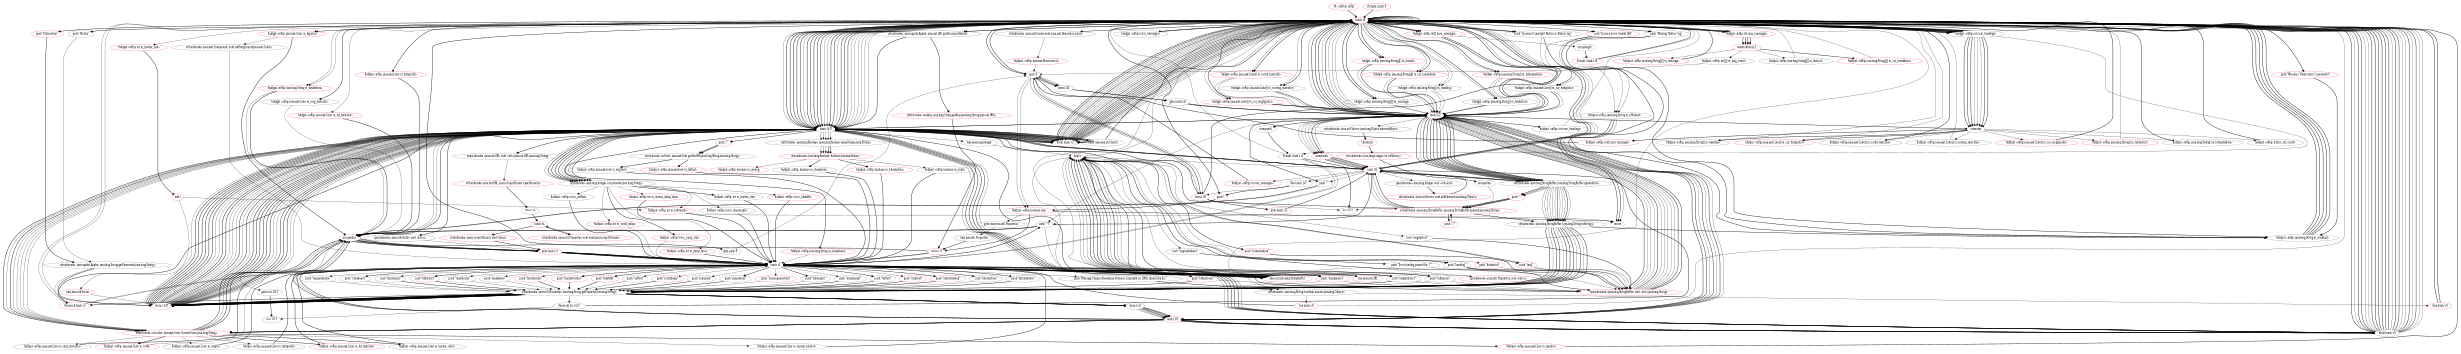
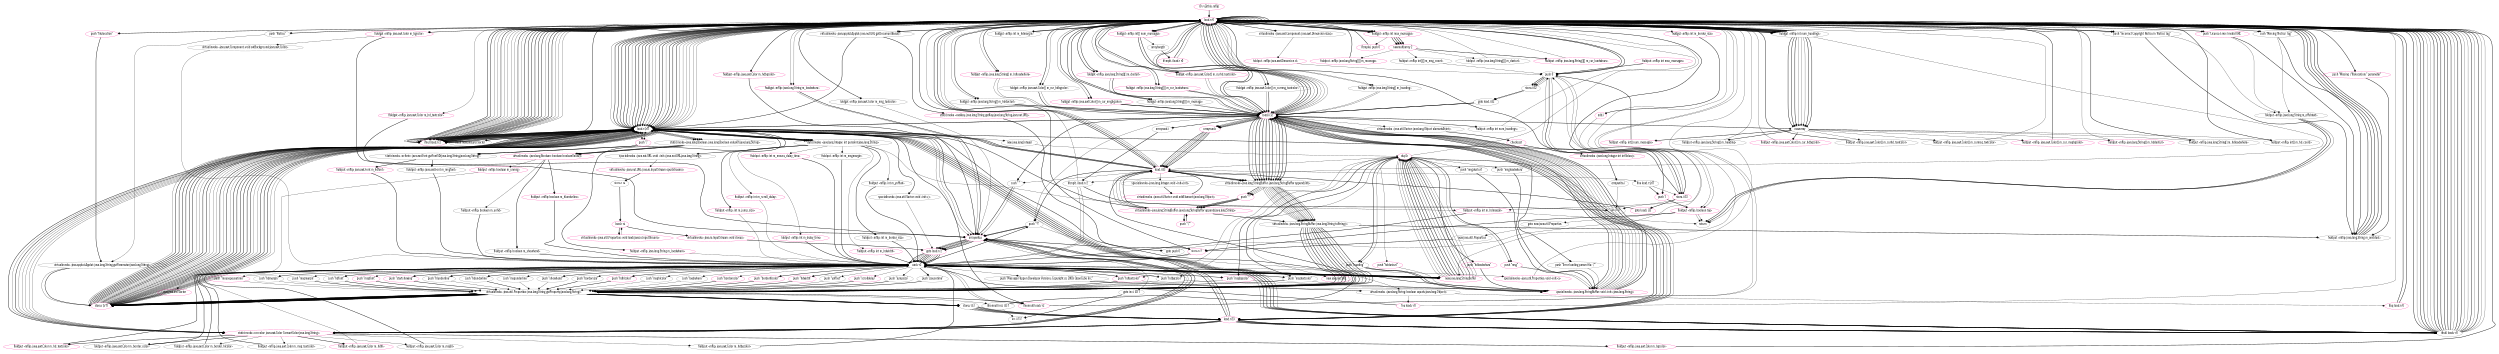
edge "fieldget <mflip: int max_messages>" -> "ifcmple.i push 0": added
edge "load.i i33" -> "fieldput <mflip: int max_messages>": removed
edge "add.i" -> "new java.util.Vector": now "fieldput <mflip: boolean m_unmsg>" -> "new java.util.Vector"
node "new occcolor.lang.StringBuffer": label "new occcolor.lang.StringBuffer" -> "new java.lang.StringBuffer"
